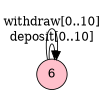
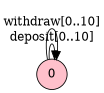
node "6": label "6" -> "0"
